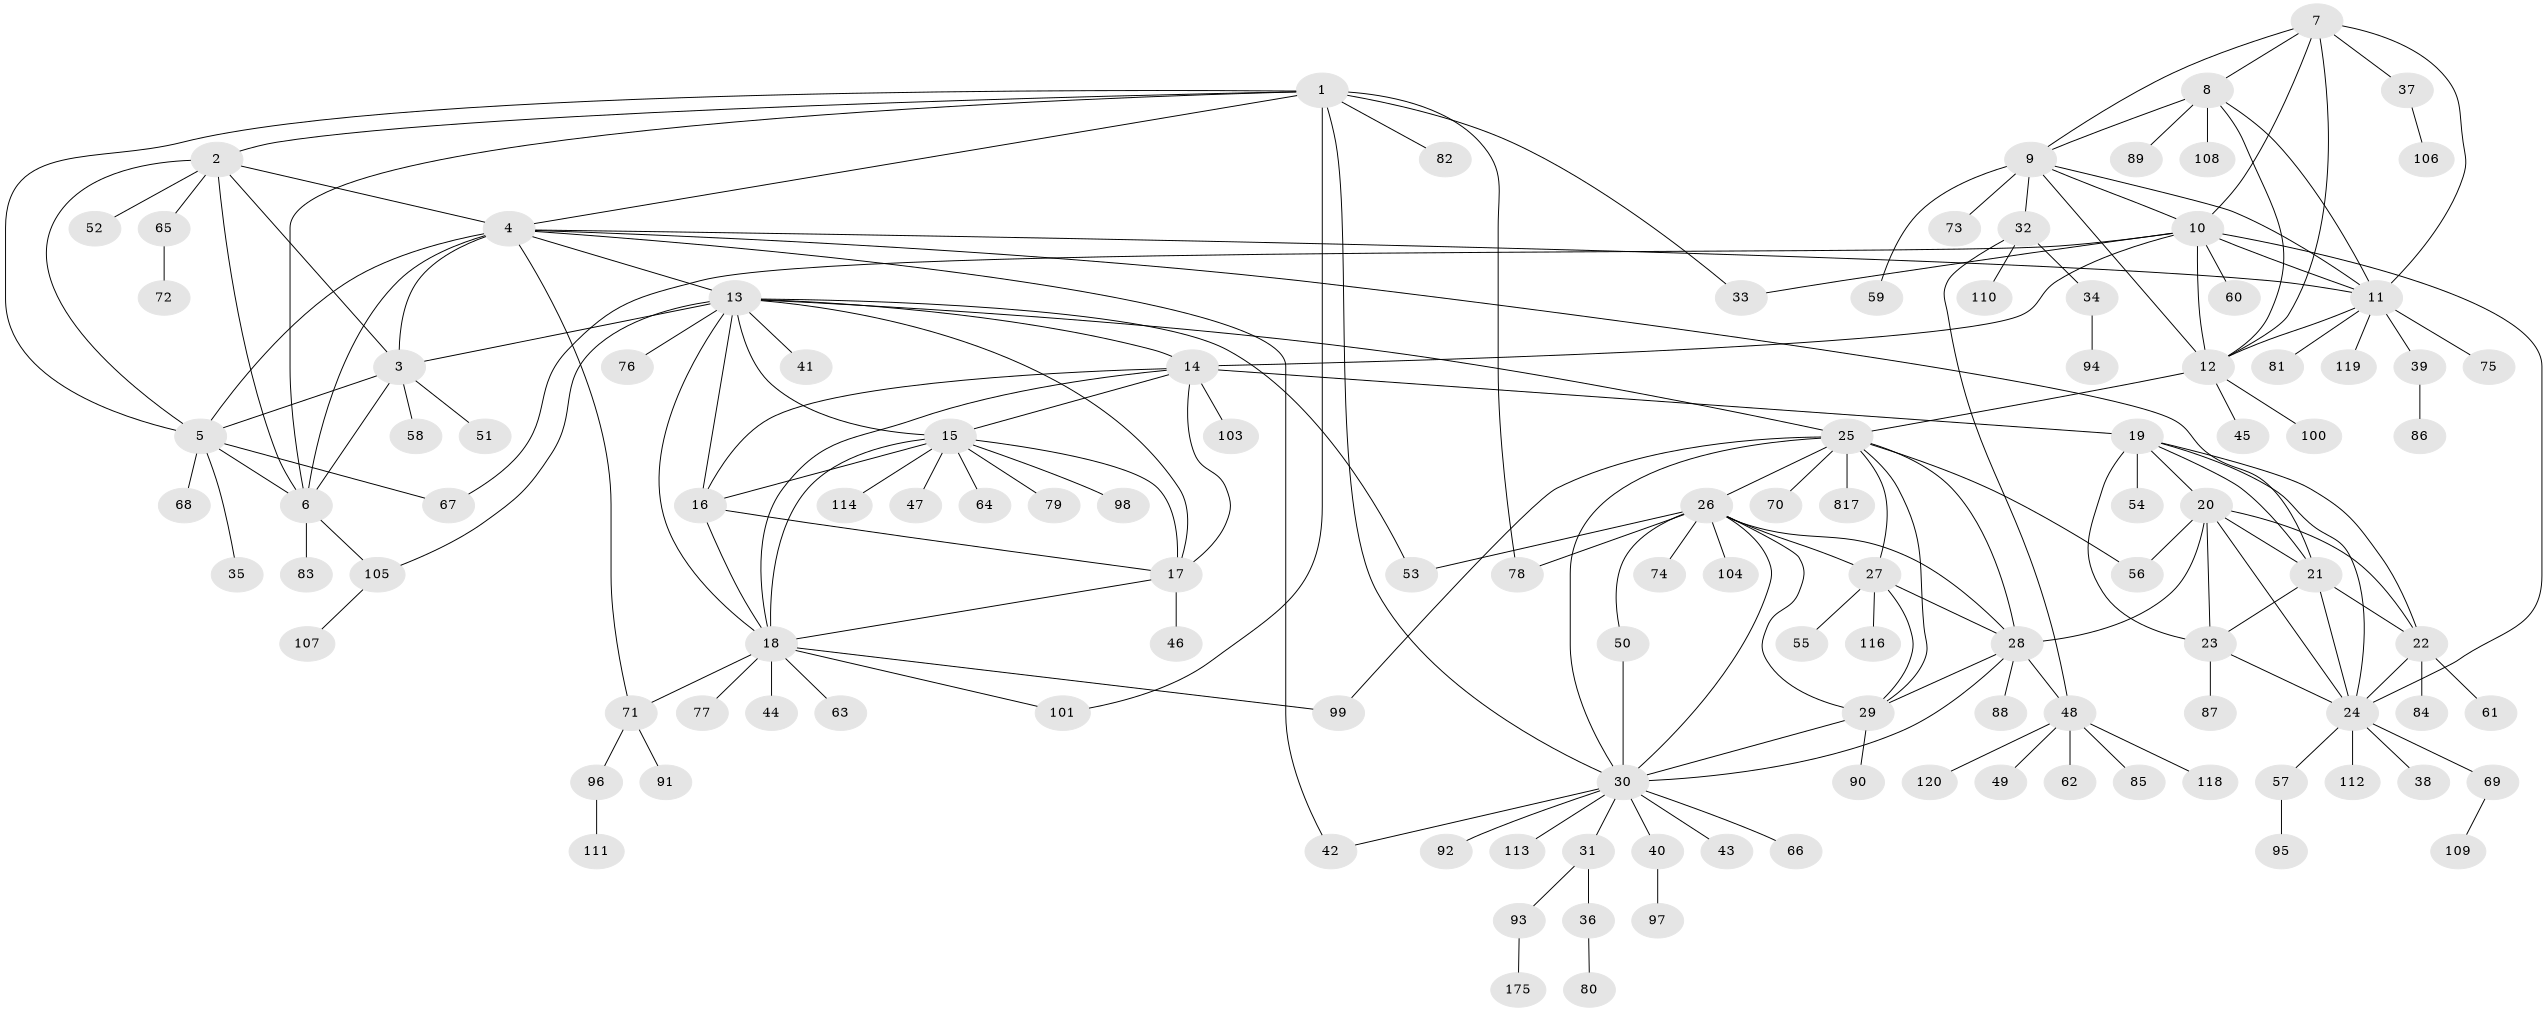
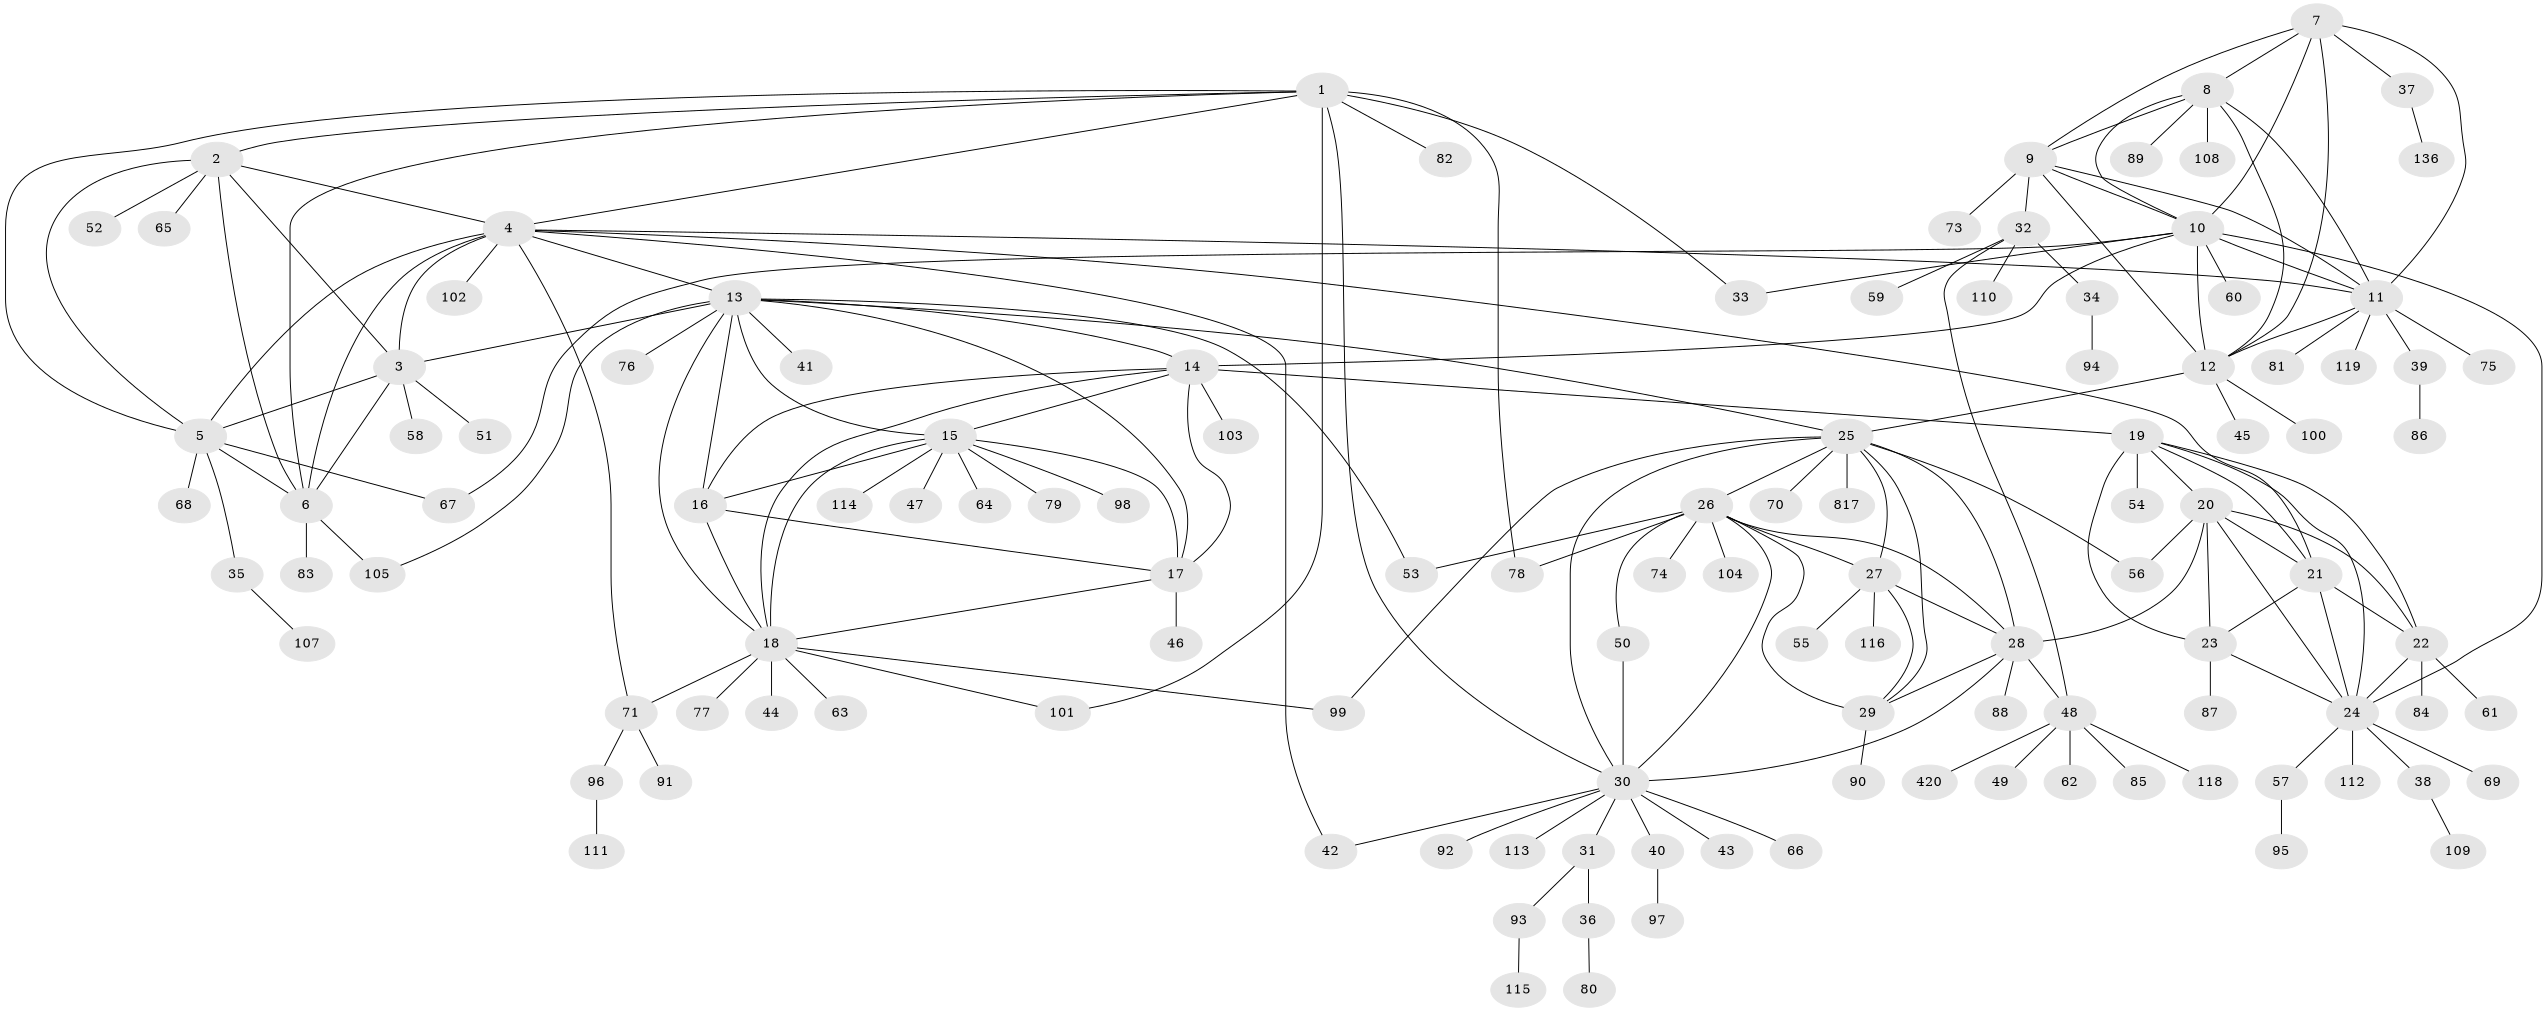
edge "8" -- "10": added
node "106": label "106" -> "136"
edge "9" -- "59": now "32" -- "59"
node "72": removed
node "102": added
edge "105" -- "107": now "35" -- "107"
edge "29" -- "30": removed
node "120": label "120" -> "420"
edge "69" -- "109": now "38" -- "109"
node "175": label "175" -> "115"
